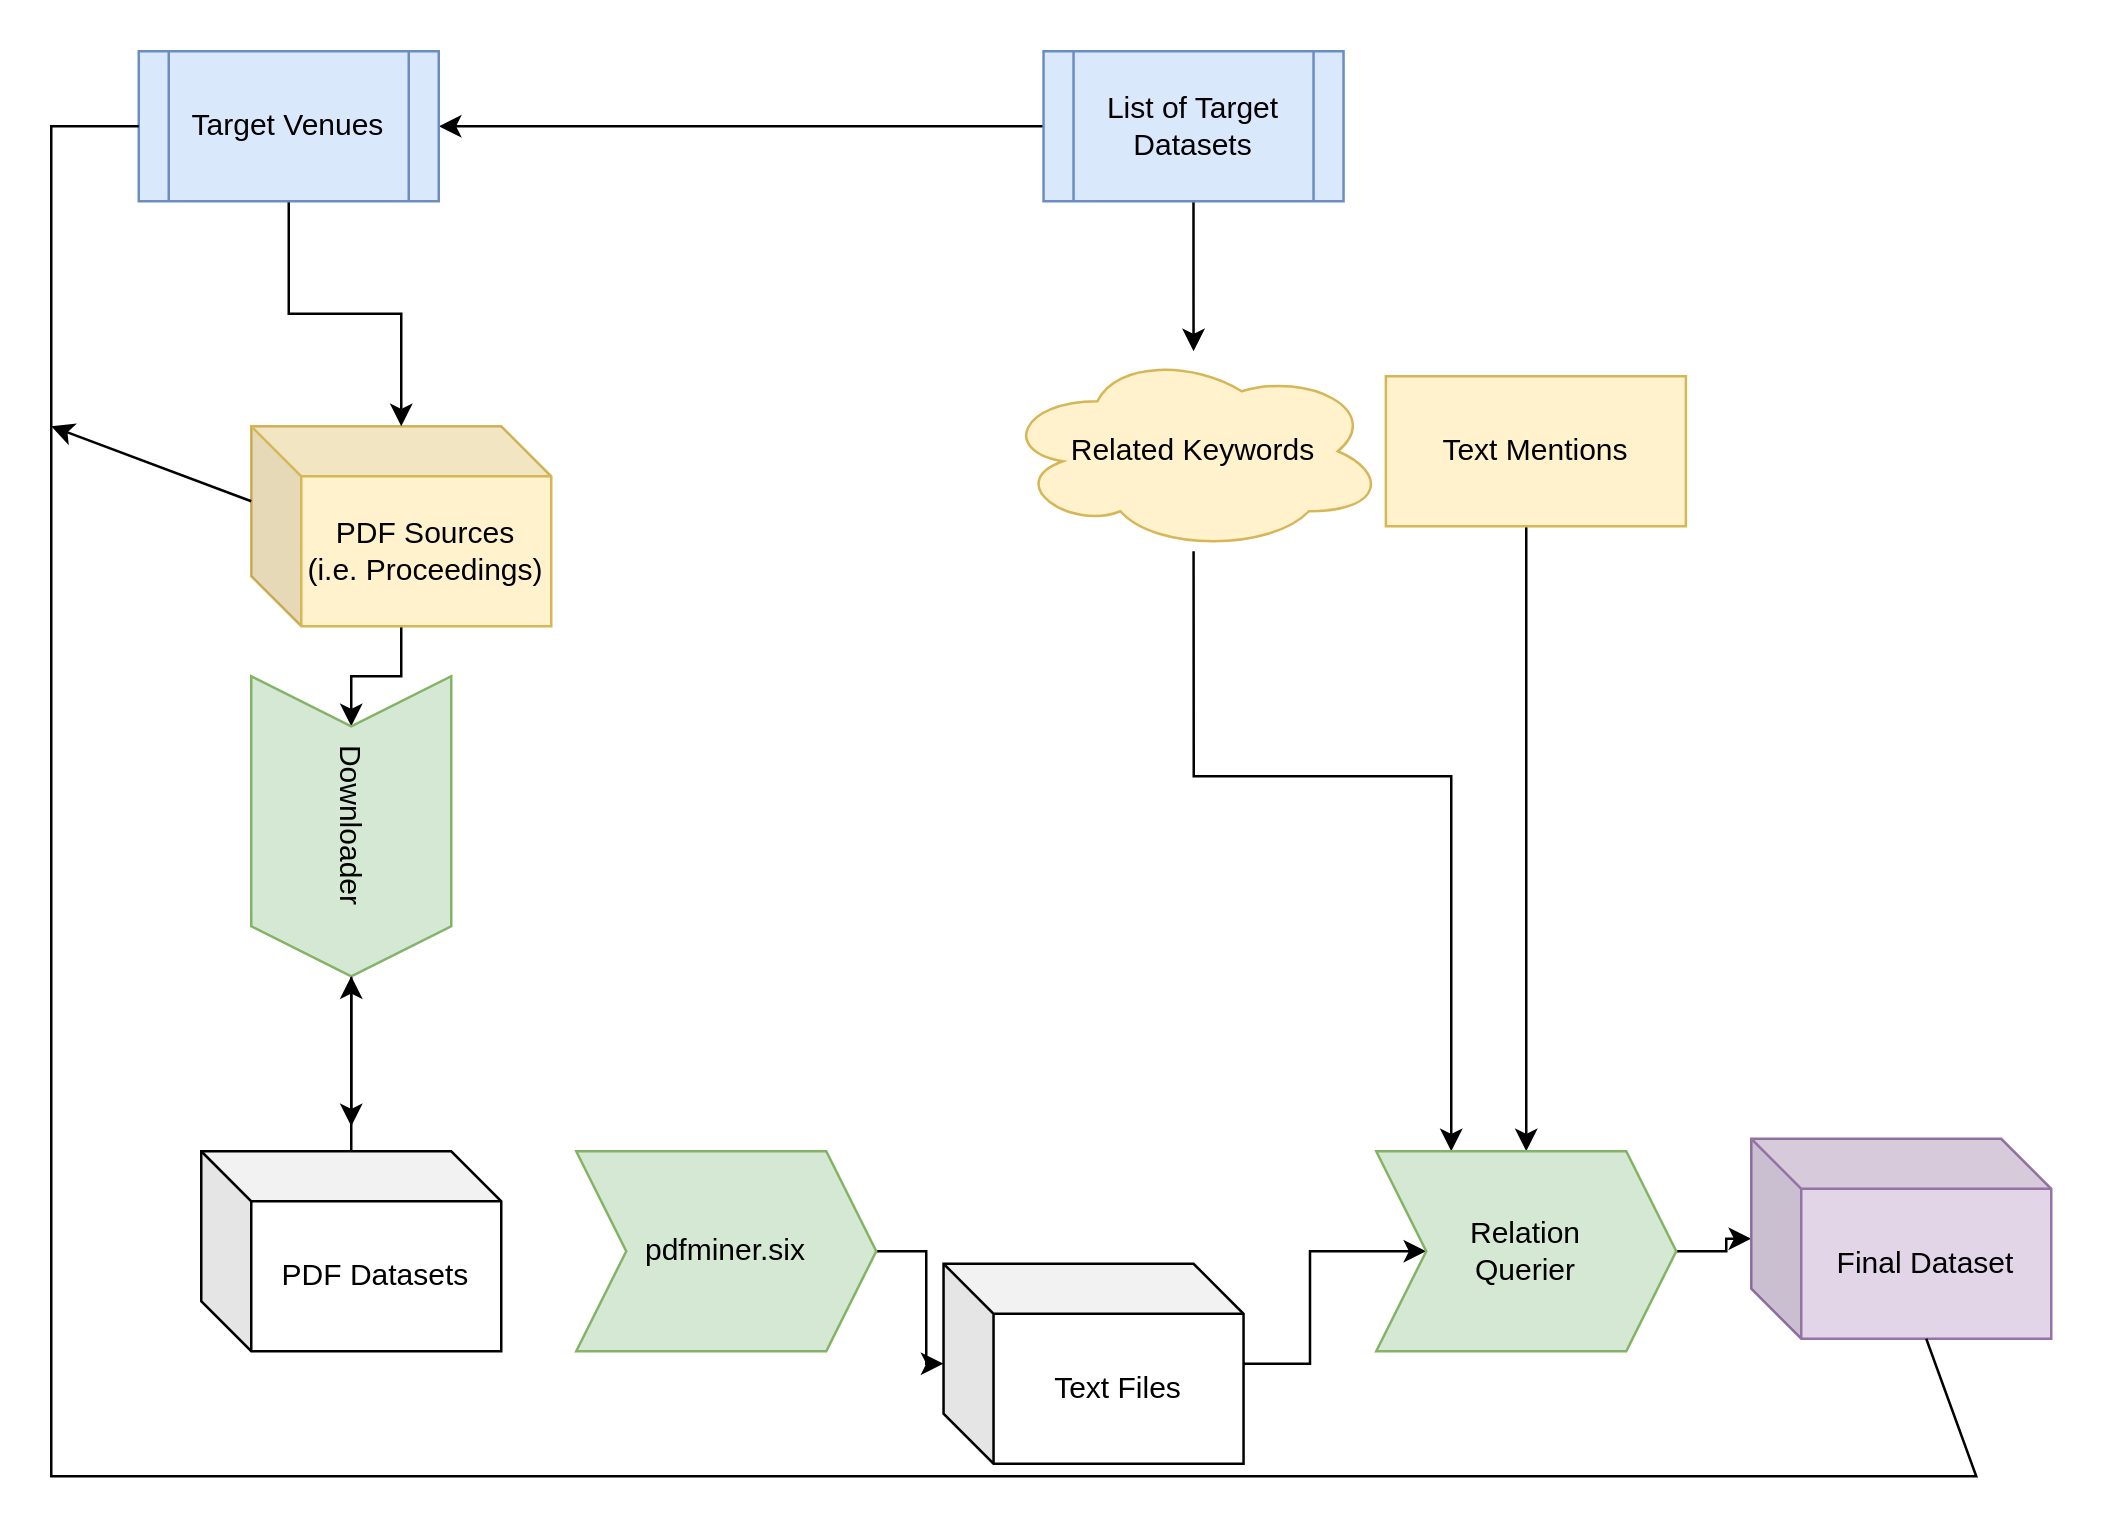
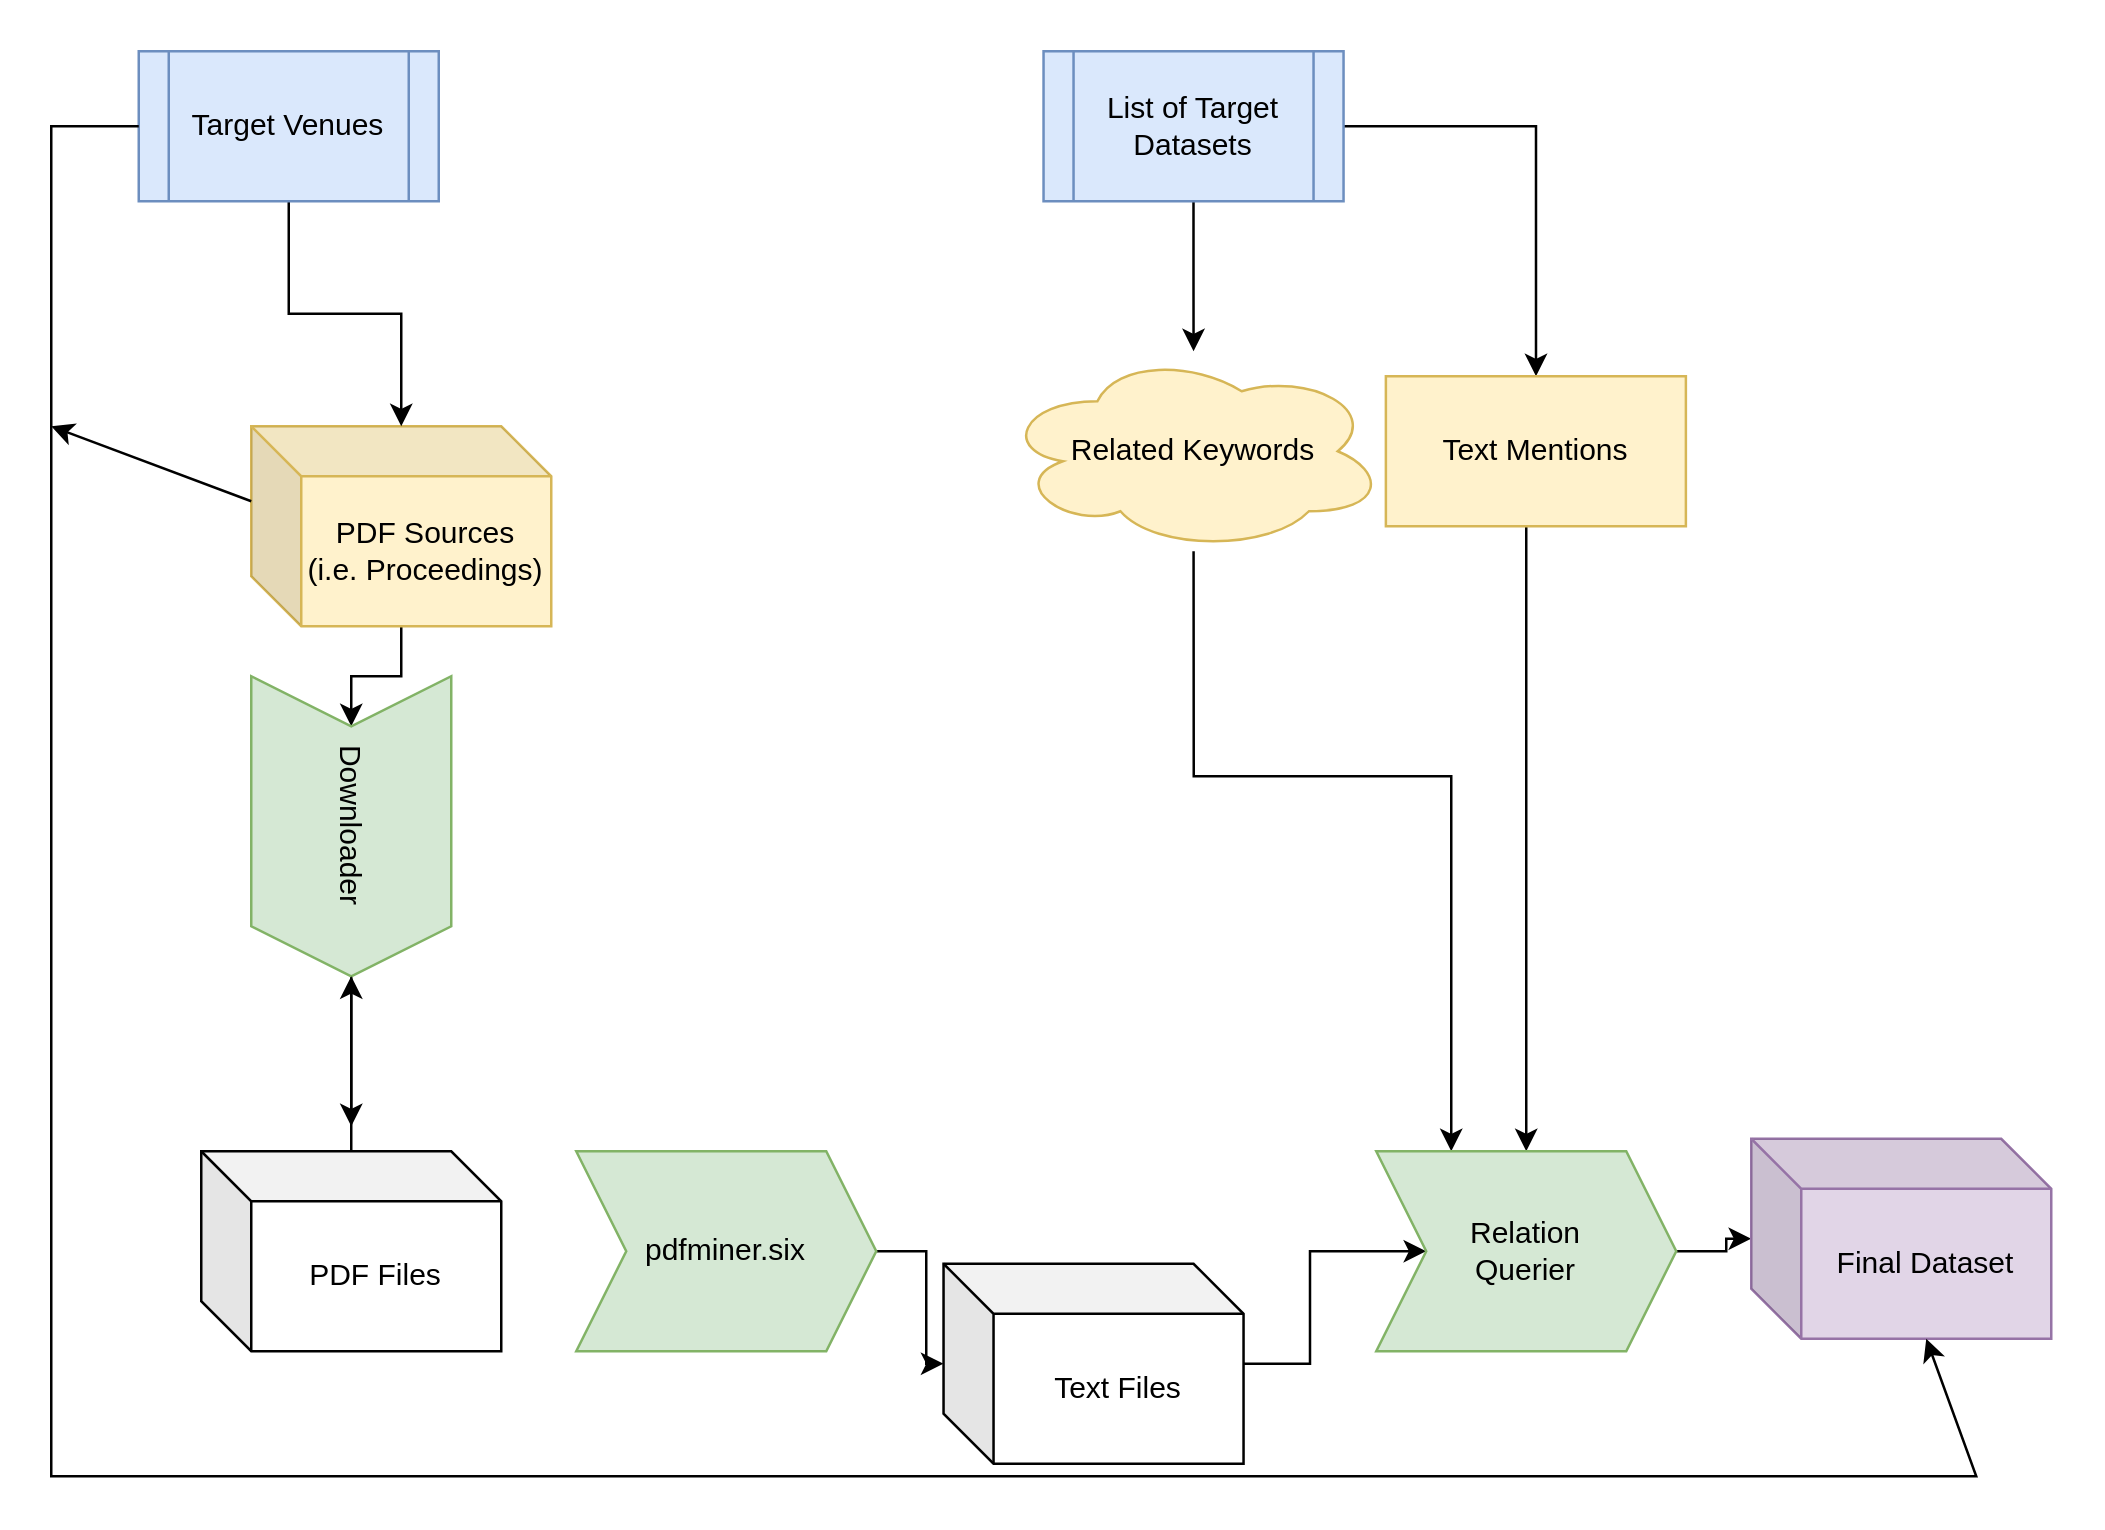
edge "List of Target Datasets" -> "Target Venues": now "List of Target Datasets" -> "Text Mentions"
node "PDF Datasets": label "PDF Datasets" -> "PDF Files"
edge "Target Venues" -- "Final Dataset": arrowhead none -> classic
